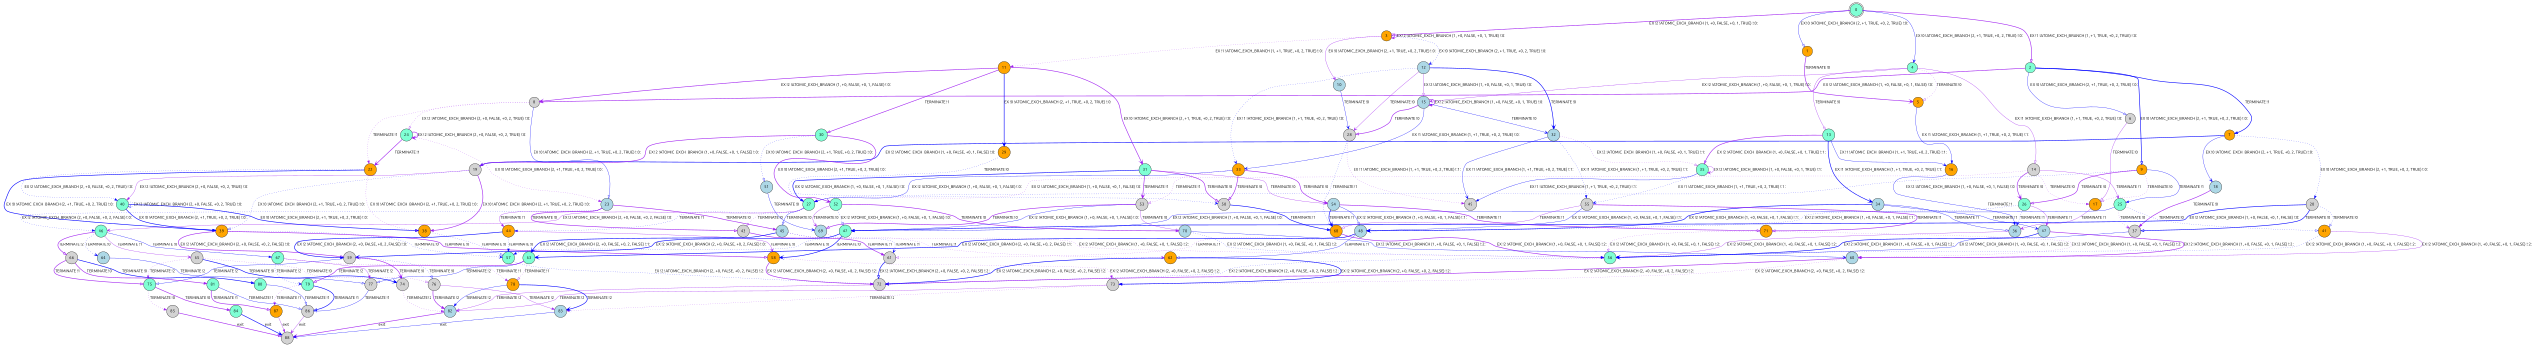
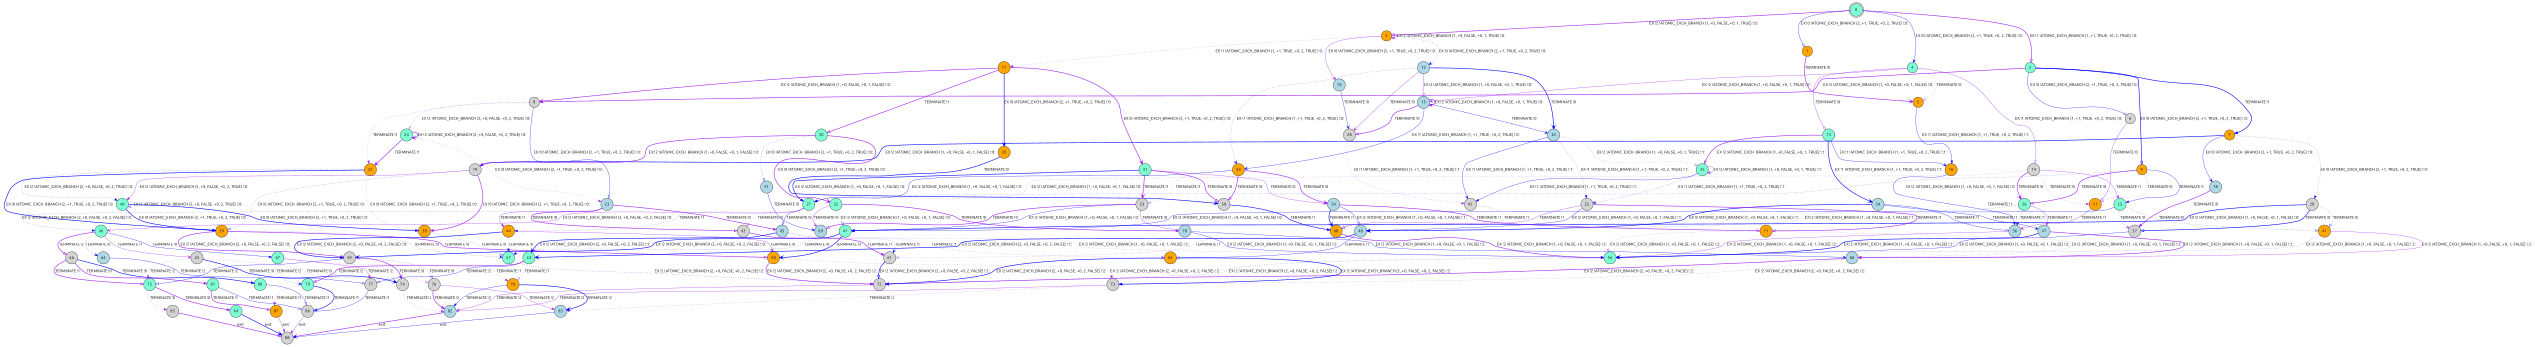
edge "28" -> "68": now "49" -> "68"
edge "29" -> "50": style dotted -> bold
edge "70" -> "56": style dotted -> solid
